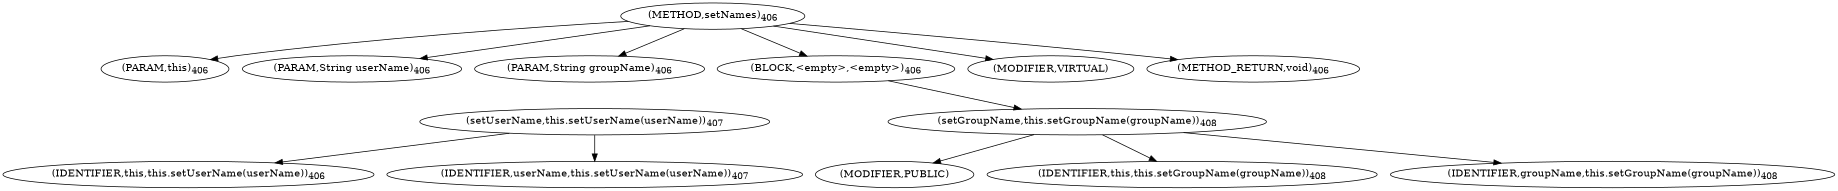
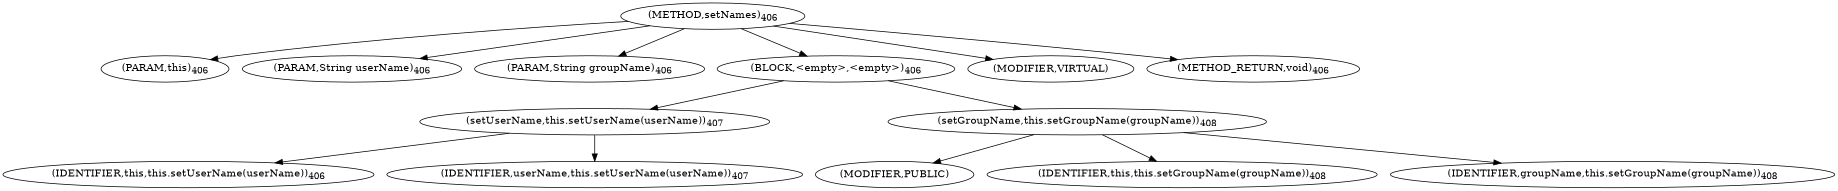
edge "(BLOCK,<empty>,<empty>)" -> "(setUserName,this.setUserName(userName))": added
